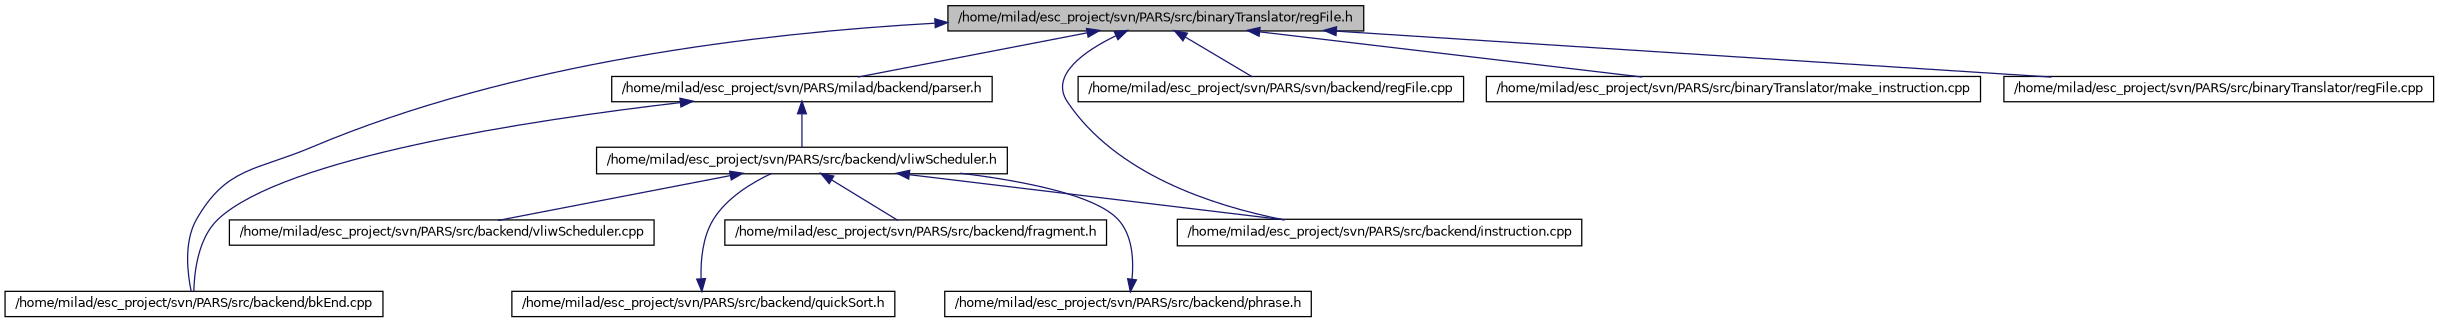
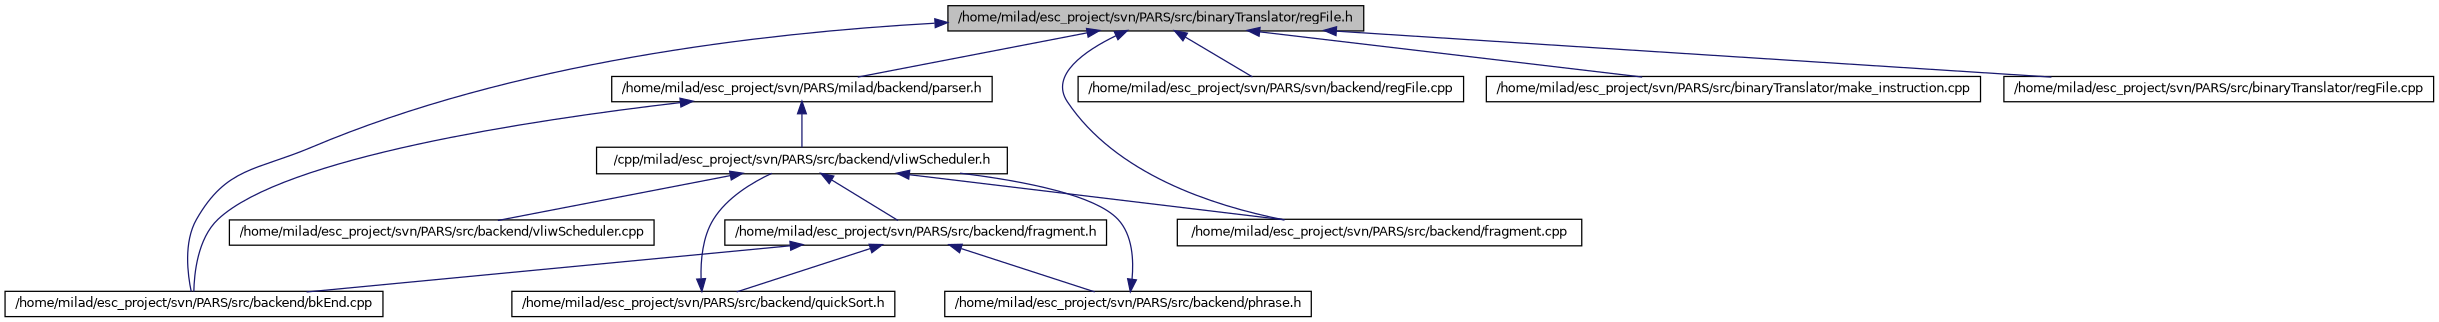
node "/home/milad/esc_project/svn/PARS/src/backend/vliwScheduler.h": label "/home/milad/esc_project/svn/PARS/src/backend/vliwScheduler.h" -> "/cpp/milad/esc_project/svn/PARS/src/backend/vliwScheduler.h"
node "/home/milad/esc_project/svn/PARS/src/backend/instruction.cpp": label "/home/milad/esc_project/svn/PARS/src/backend/instruction.cpp" -> "/home/milad/esc_project/svn/PARS/src/backend/fragment.cpp"
edge "/home/milad/esc_project/svn/PARS/src/backend/bkEnd.cpp" -> "/home/milad/esc_project/svn/PARS/src/backend/fragment.h": added
edge "/home/milad/esc_project/svn/PARS/src/backend/quickSort.h" -> "/home/milad/esc_project/svn/PARS/src/backend/fragment.h": added
edge "/home/milad/esc_project/svn/PARS/src/backend/phrase.h" -> "/home/milad/esc_project/svn/PARS/src/backend/fragment.h": added
